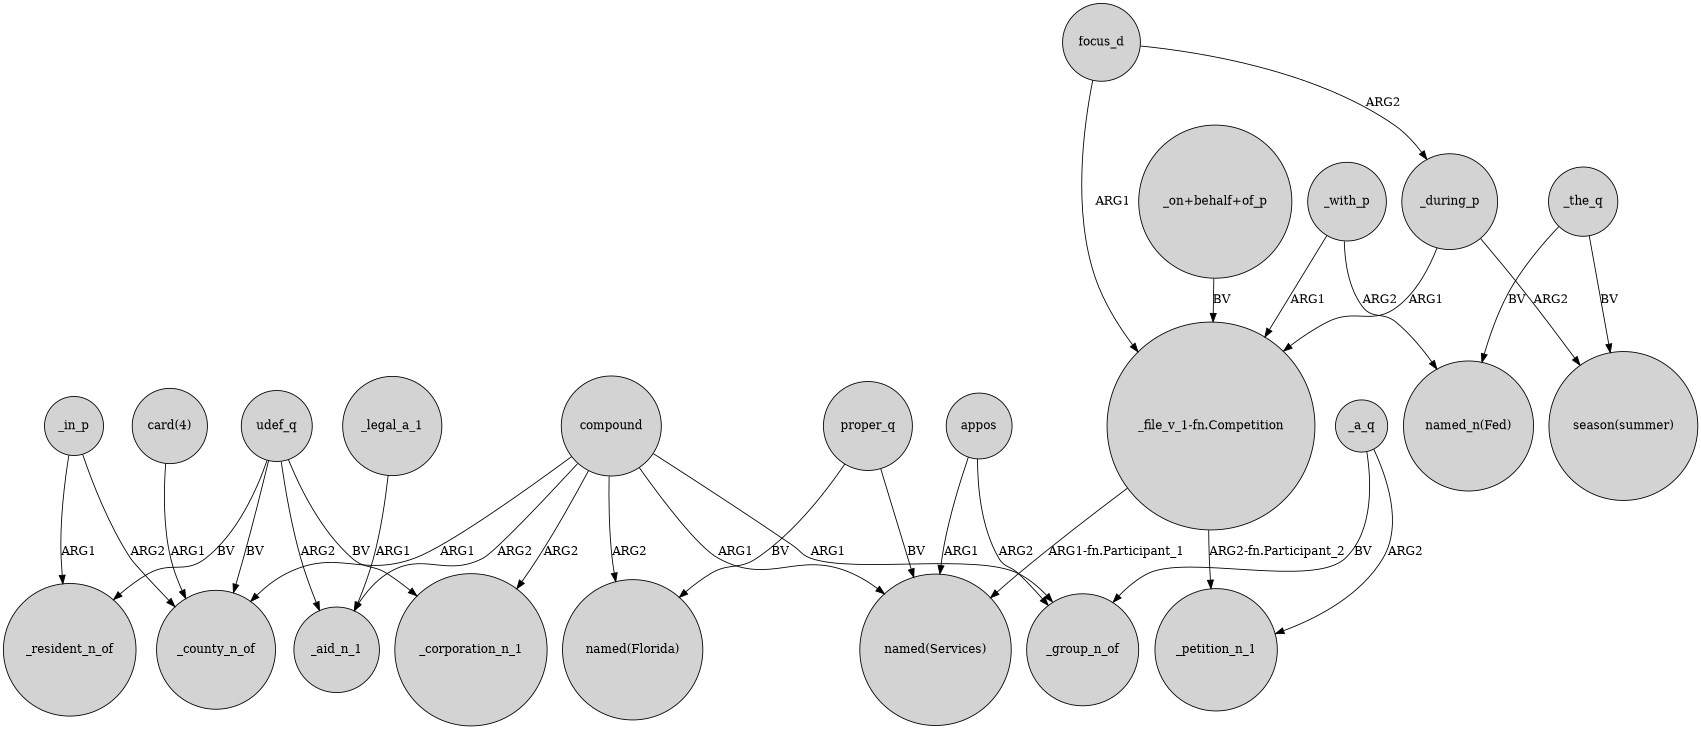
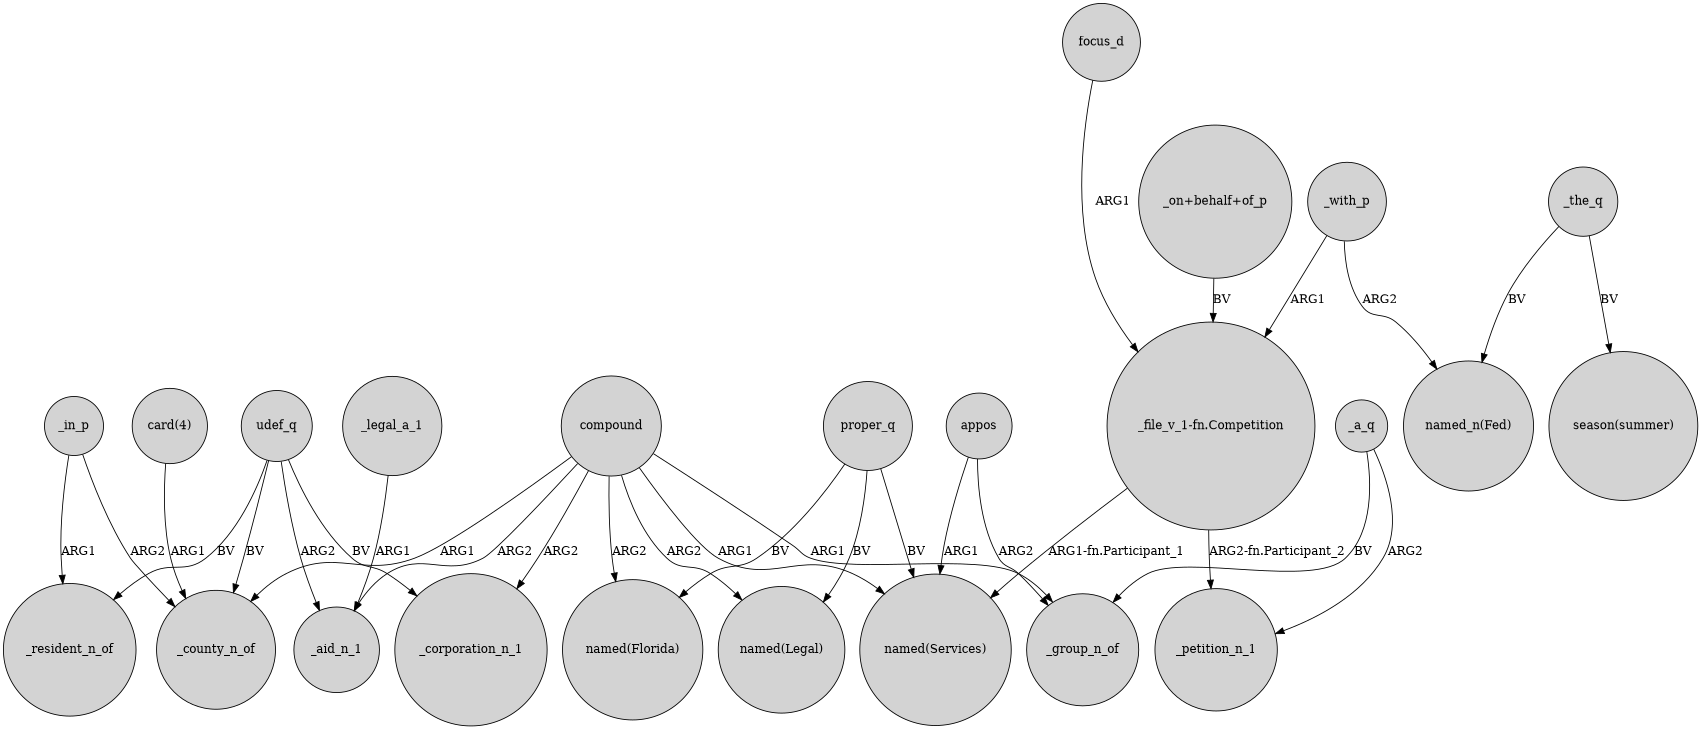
node "_during_p": removed
node "named(Legal)": added
